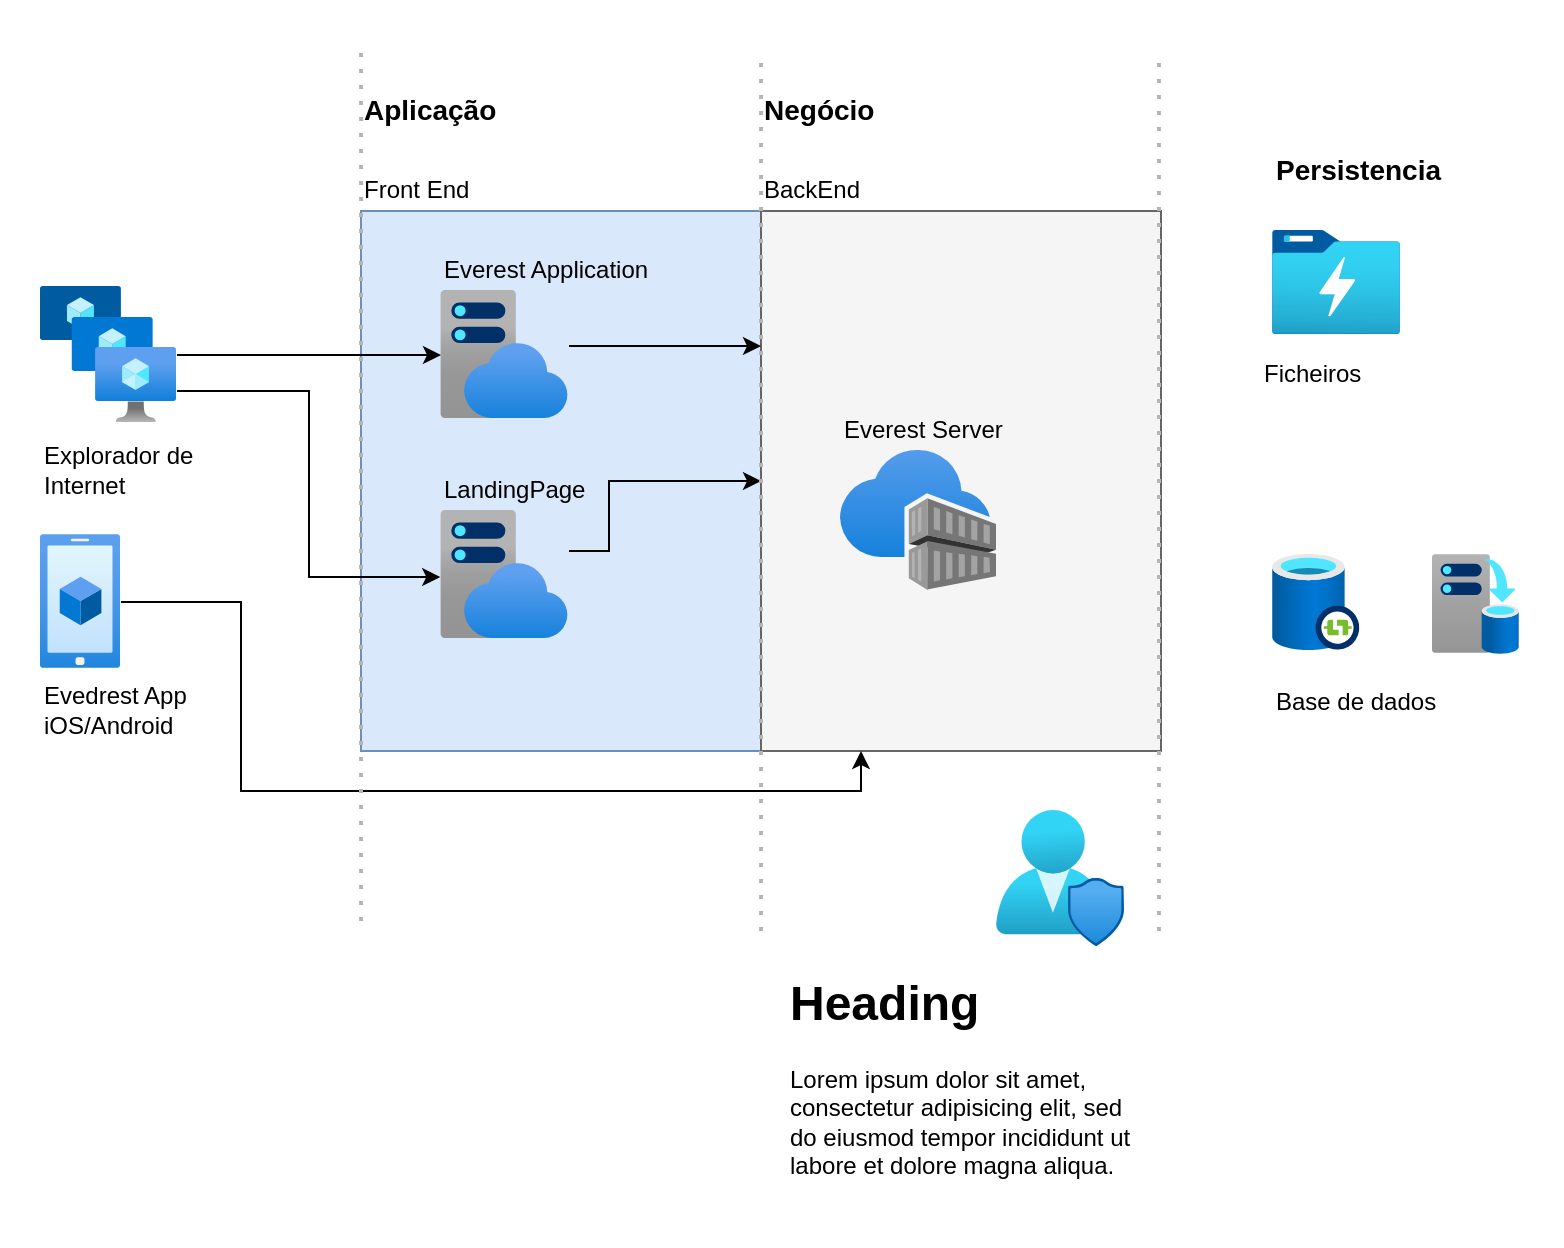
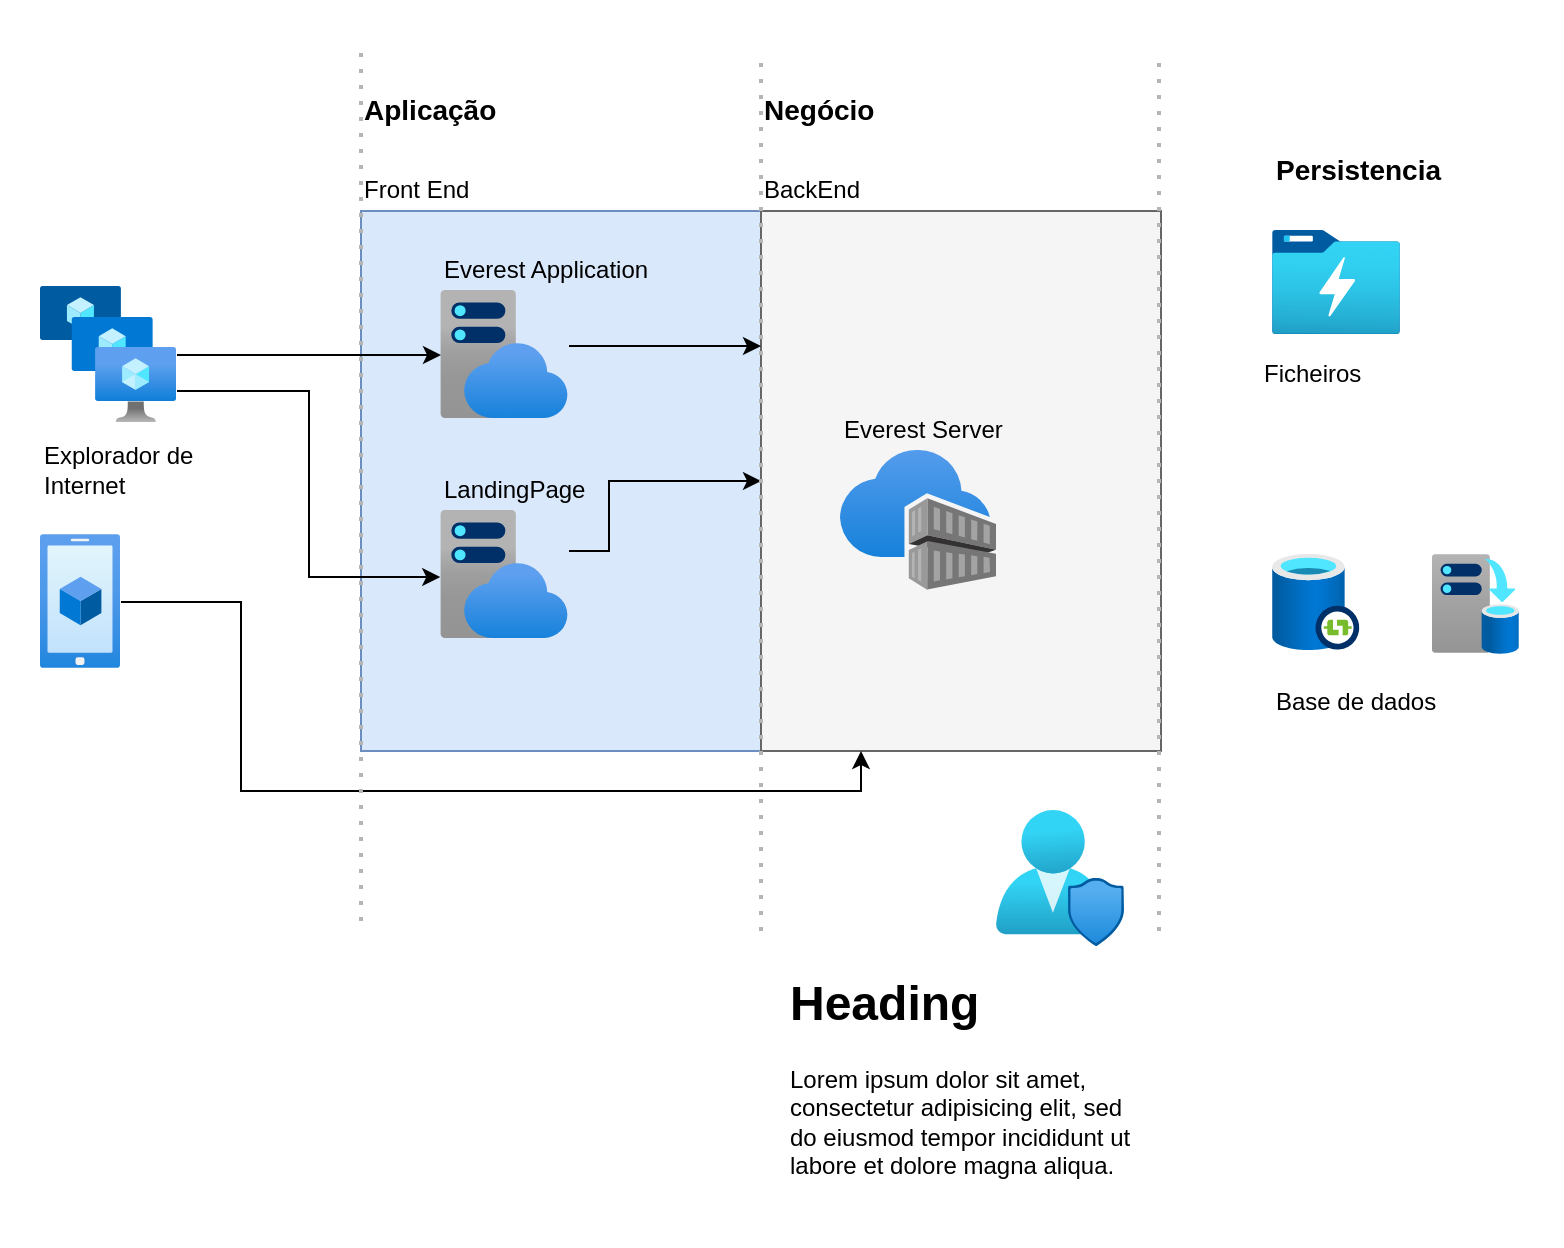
node "Evedrest App iOS/Android": removed
